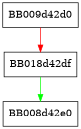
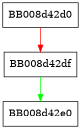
node "BB009d42d0": label "BB009d42d0" -> "BB008d42d0"
node "BB018d42df": label "BB018d42df" -> "BB008d42df"
